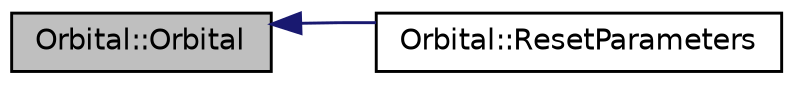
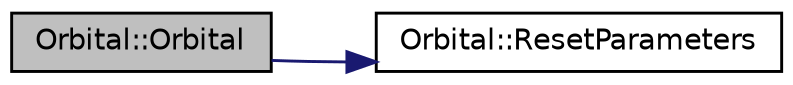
edge "Orbital::ResetParameters" -> "Orbital::Orbital": reversed
